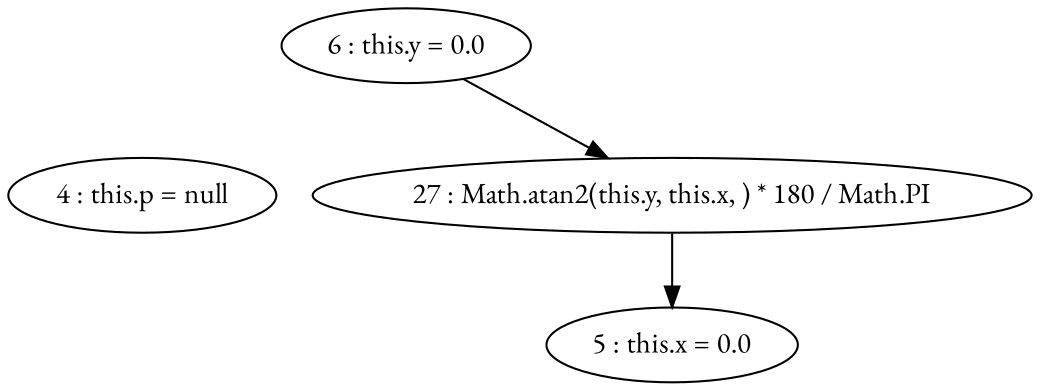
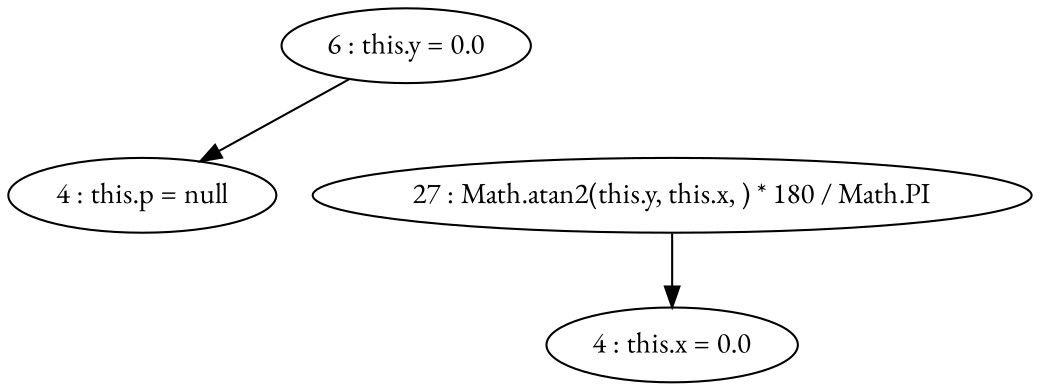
edge "6 : this.y = 0.0" -> "27 : Math.atan2(this.y, this.x, ) * 180 / Math.PI": now "6 : this.y = 0.0" -> "4 : this.p = null"
node "5 : this.x = 0.0": label "5 : this.x = 0.0" -> "4 : this.x = 0.0"
